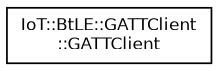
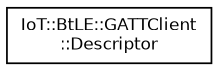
node "IoT::BtLE::GATTClient ::GATTClient": label "IoT::BtLE::GATTClient ::GATTClient" -> "IoT::BtLE::GATTClient ::Descriptor"
